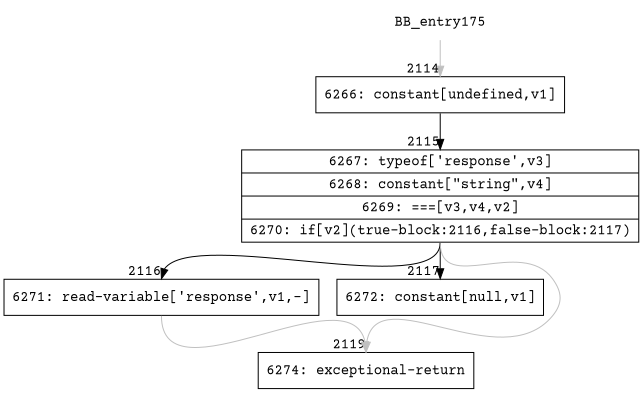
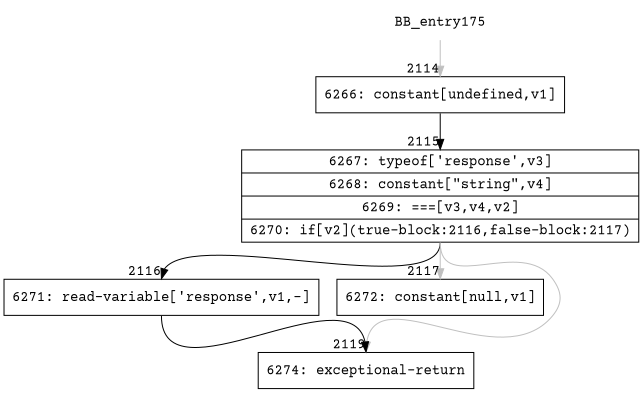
edge "6267: typeof['response',v3]" -> "6272: constant[null,v1]": color black -> gray
edge "6271: read-variable['response',v1,-]" -> "6274: exceptional-return": color gray -> black
